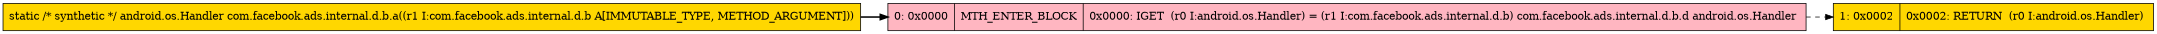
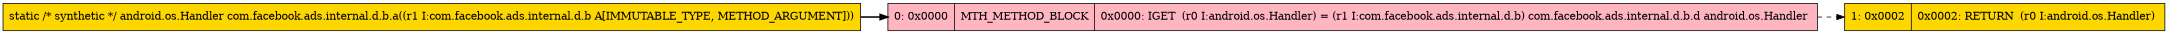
node "0: 0x0000": text "MTH_ENTER_BLOCK" -> "MTH_METHOD_BLOCK"
